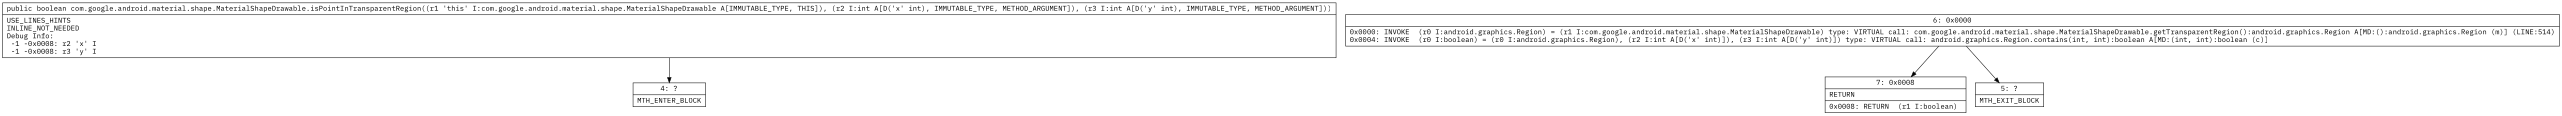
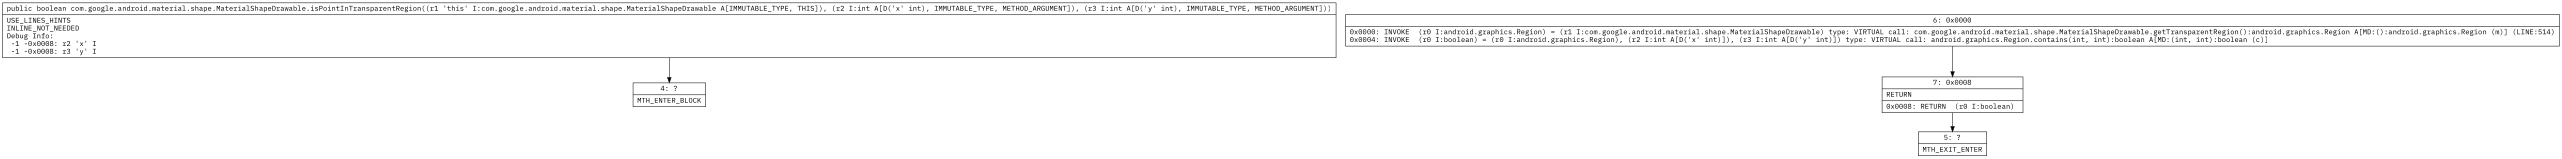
edge "6: 0x0000" -> "5: ?": now "7: 0x0008" -> "5: ?"
node "5: ?": text "MTH_EXIT_BLOCK" -> "MTH_EXIT_ENTER"
node "7: 0x0008": text "0x0008: RETURN  (r1 I:boolean)" -> "0x0008: RETURN  (r0 I:boolean)"
